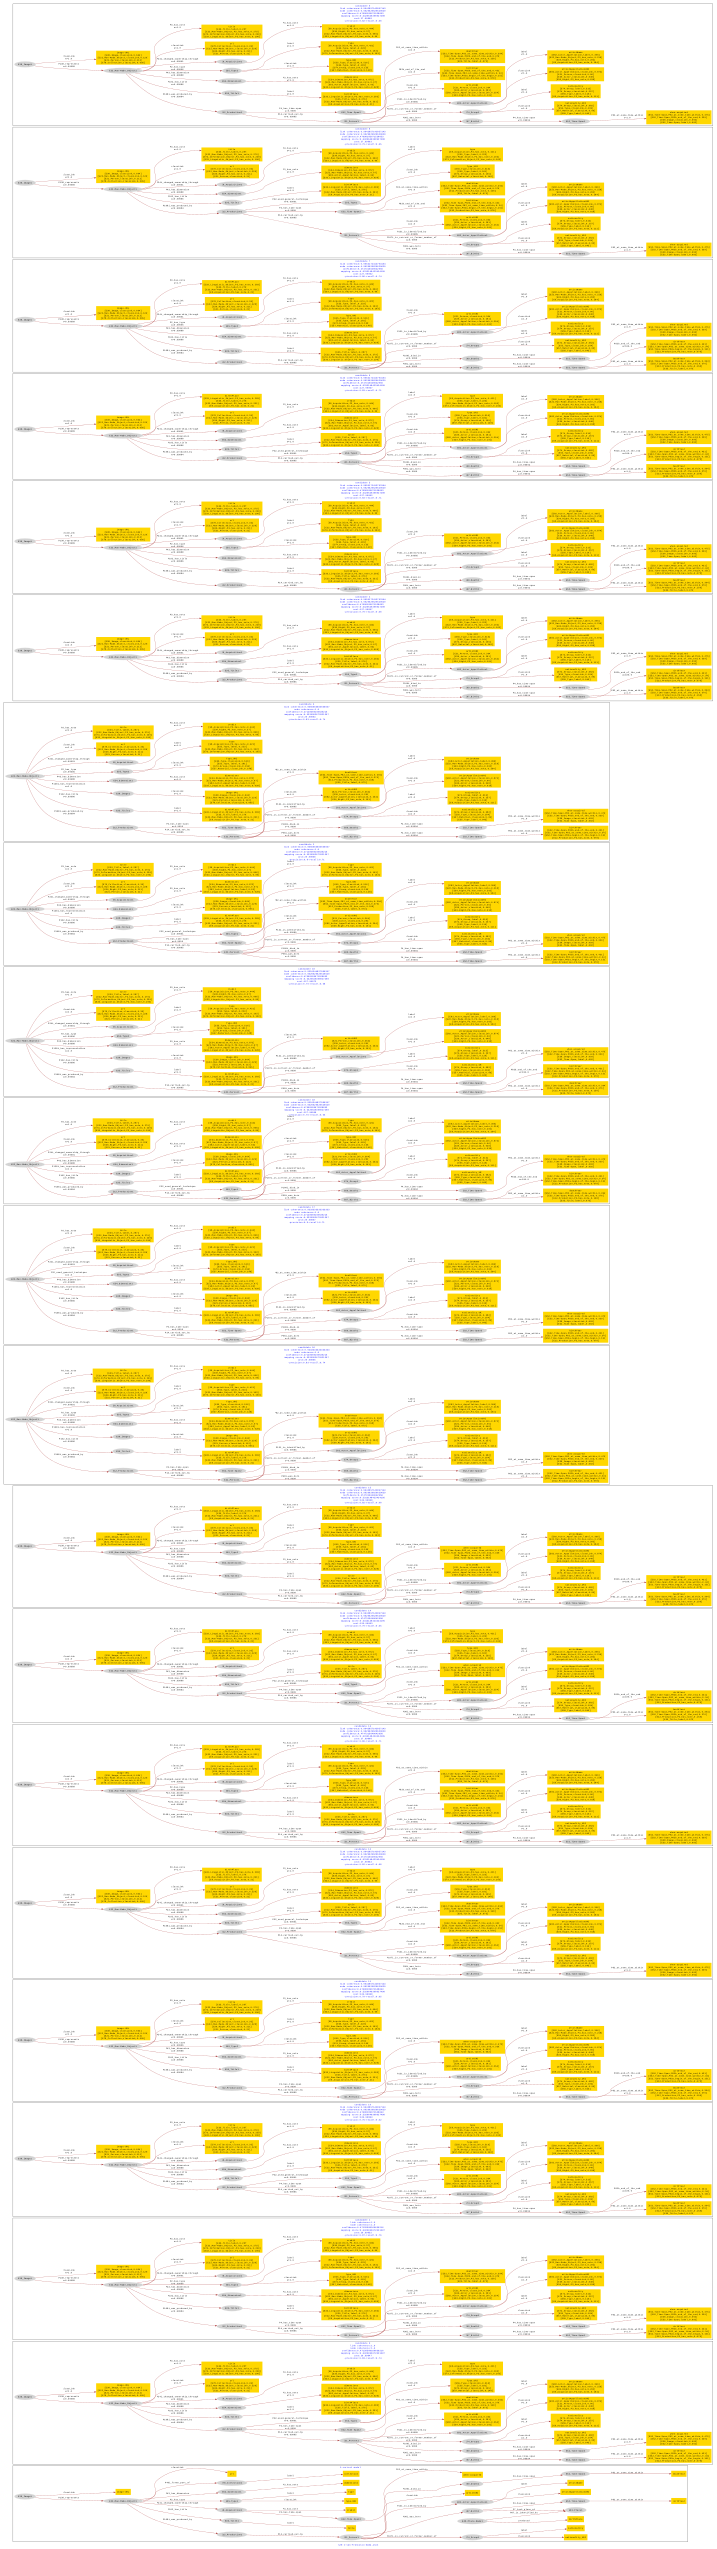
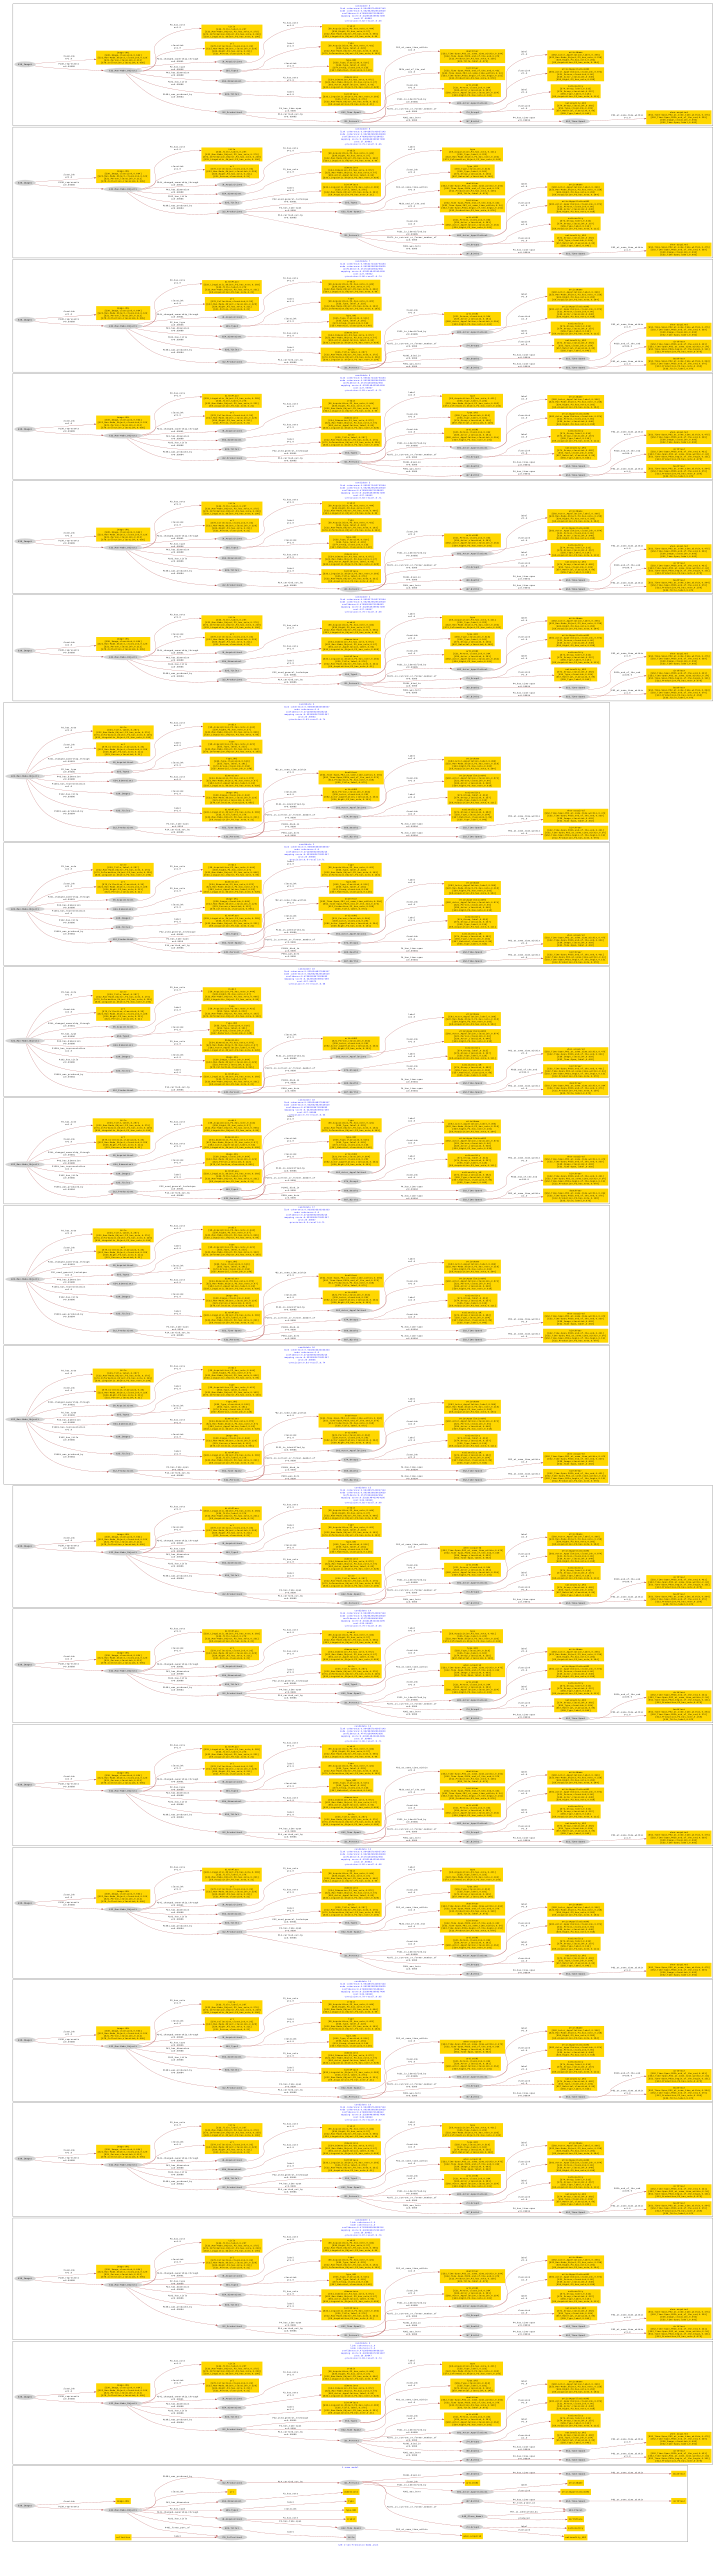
cluster "1-correct model": label "1-correct model" -> "1-some model"
edge "E78_Collection1" -> "collection": reversed
node "title": fillcolor gold -> lightgray
